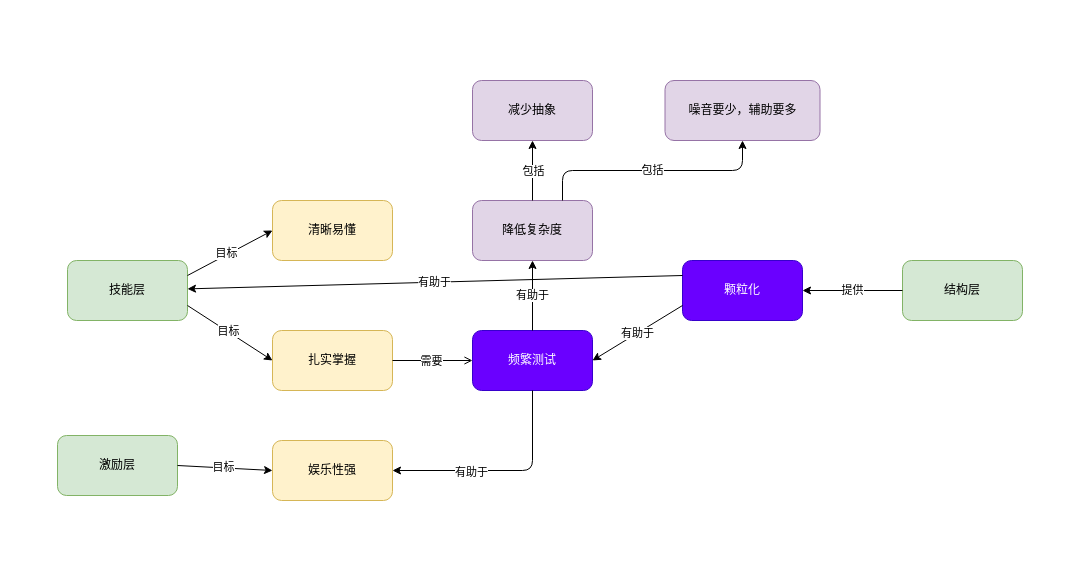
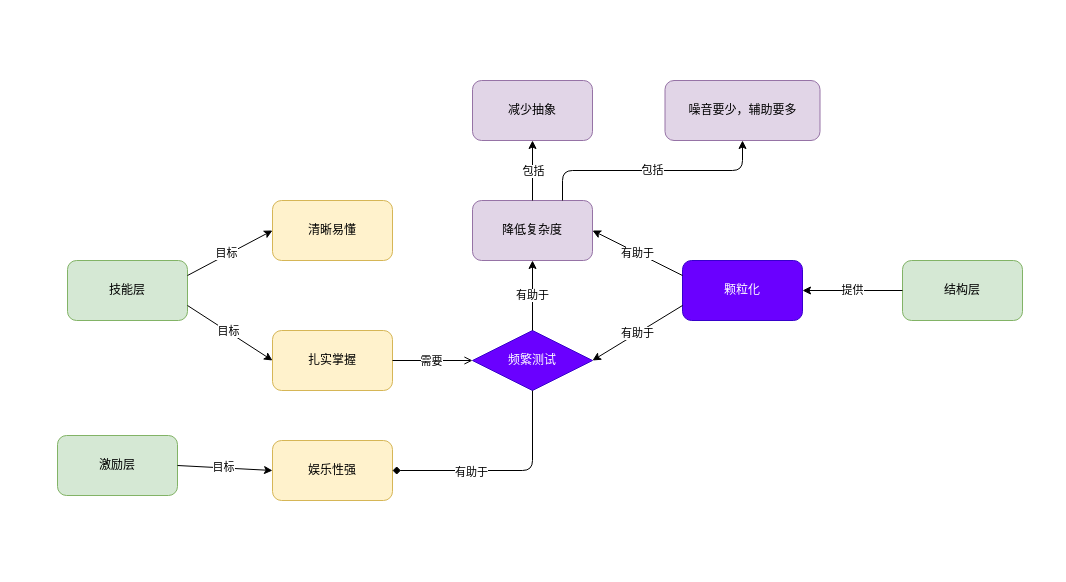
edge "颗粒化" -> "技能层": now "颗粒化" -> "降低复杂度"
node "频繁测试": shape rounded rectangle -> diamond
edge "频繁测试" -> "娱乐性强": arrowhead classic -> diamond
